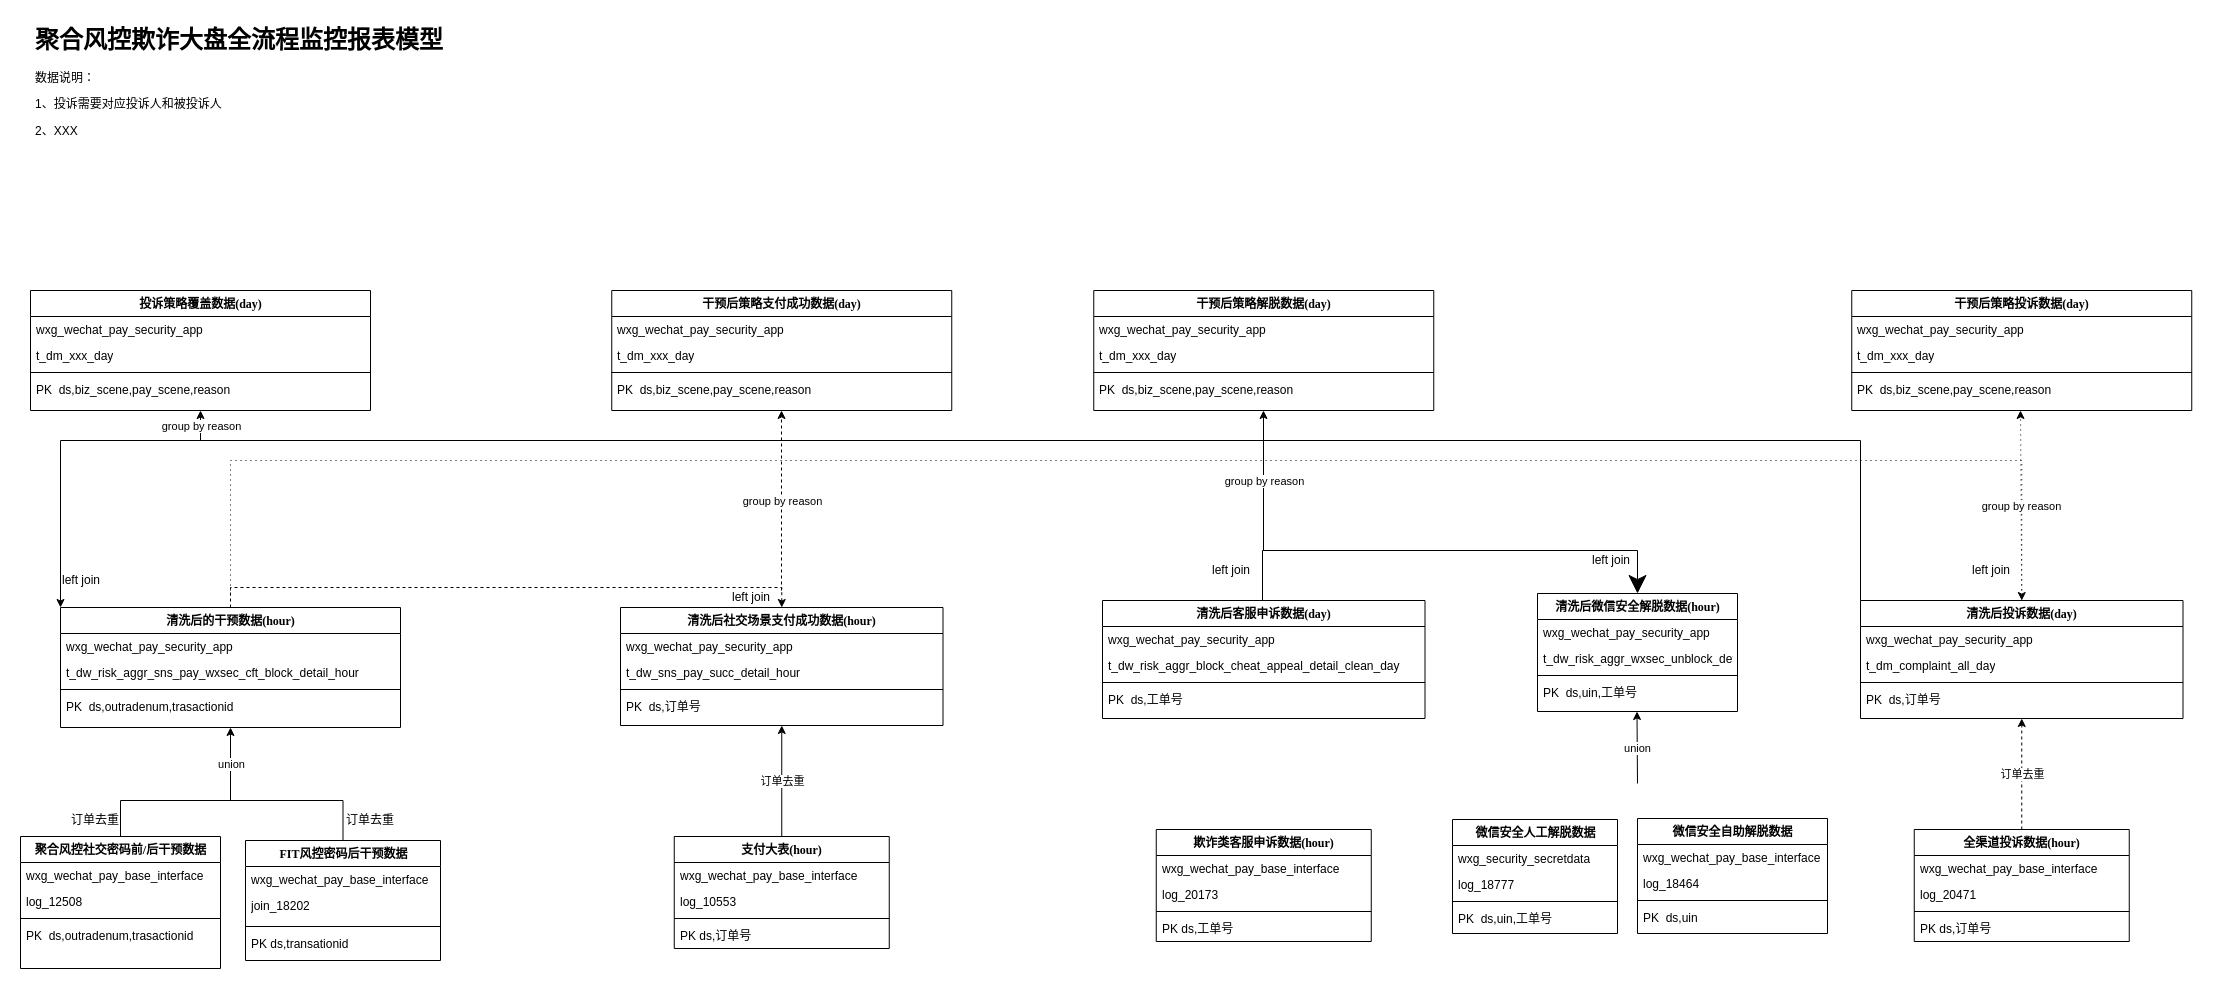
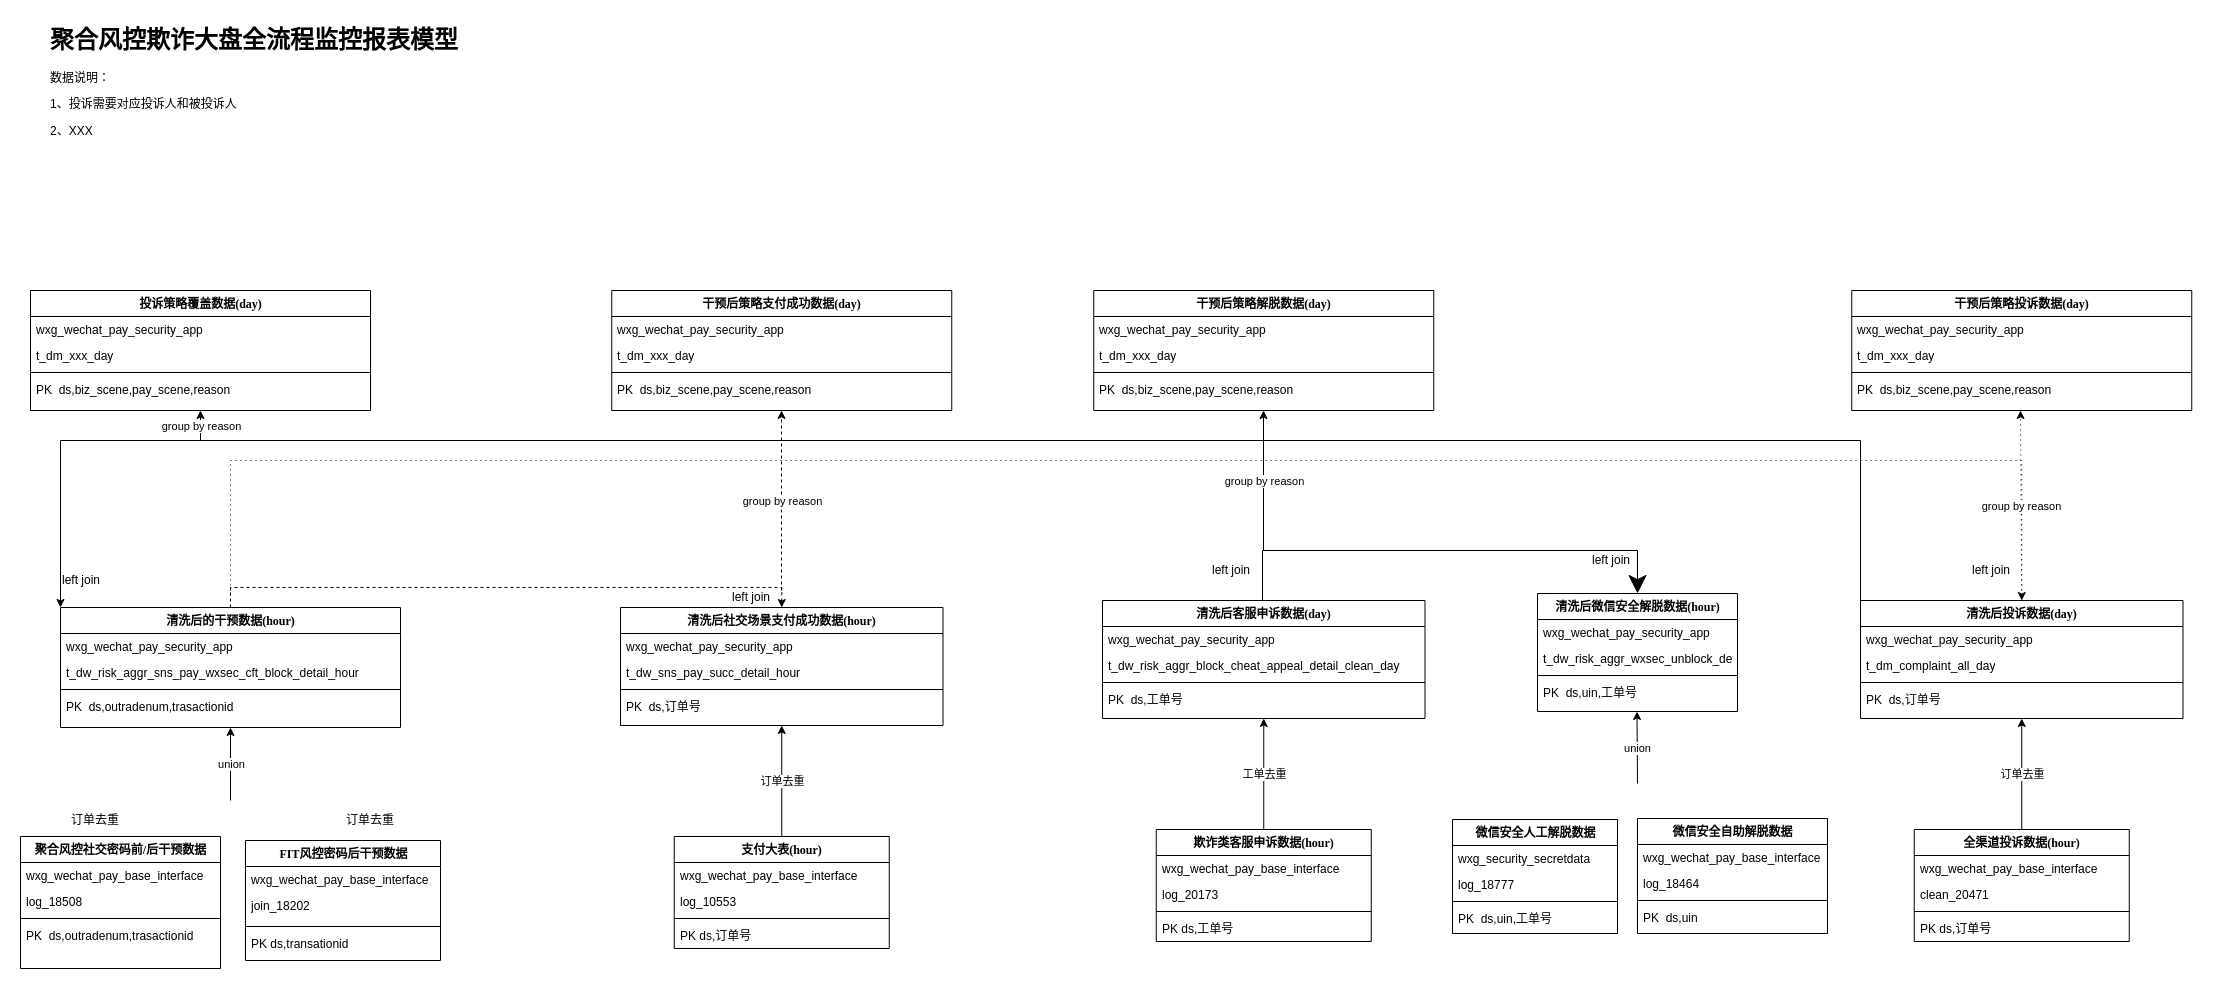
node "聚合风控欺诈大盘全流程监控报表模型数据说明： 1、投诉需要对应投诉人和被投诉人 2、XXX": moved (248, 81) -> (263, 81)
edge "欺诈类客服申诉数据(hour)" -> "清洗后客服申诉数据(day)": added, label "工单去重"
edge "FIT风控密码后干预数据" -- "聚合风控社交密码前/后干预数据": removed
edge "全渠道投诉数据(hour)" -> "清洗后投诉数据(day)": style dashed -> solid
node "log_20471": label "log_20471" -> "clean_20471"
node "log_12508": label "log_12508" -> "log_18508"
